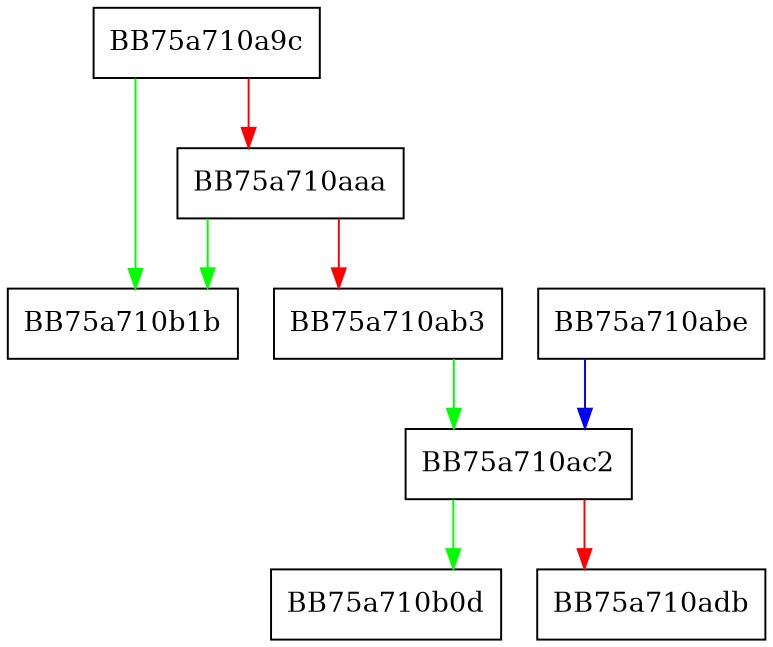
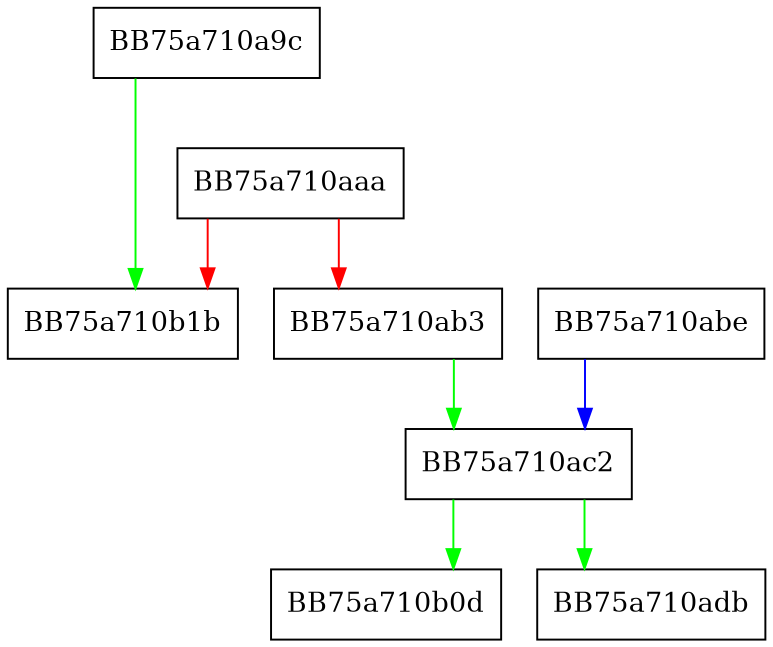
edge "BB75a710a9c" -> "BB75a710aaa": removed
edge "BB75a710aaa" -> "BB75a710b1b": color green -> red
edge "BB75a710ac2" -> "BB75a710adb": color red -> green
